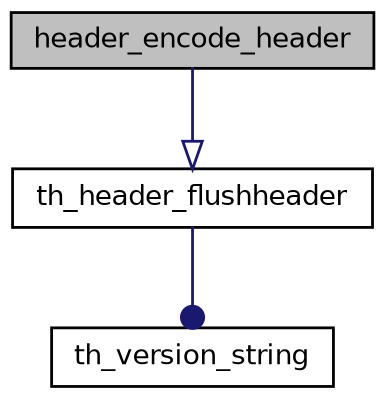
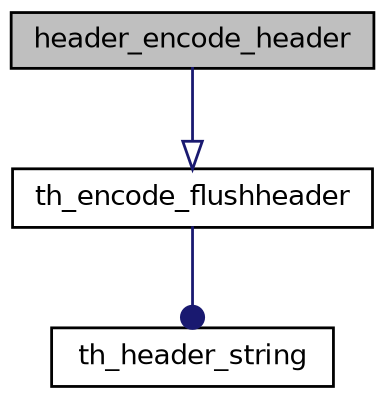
node "th_header_flushheader": label "th_header_flushheader" -> "th_encode_flushheader"
node "th_version_string": label "th_version_string" -> "th_header_string"
